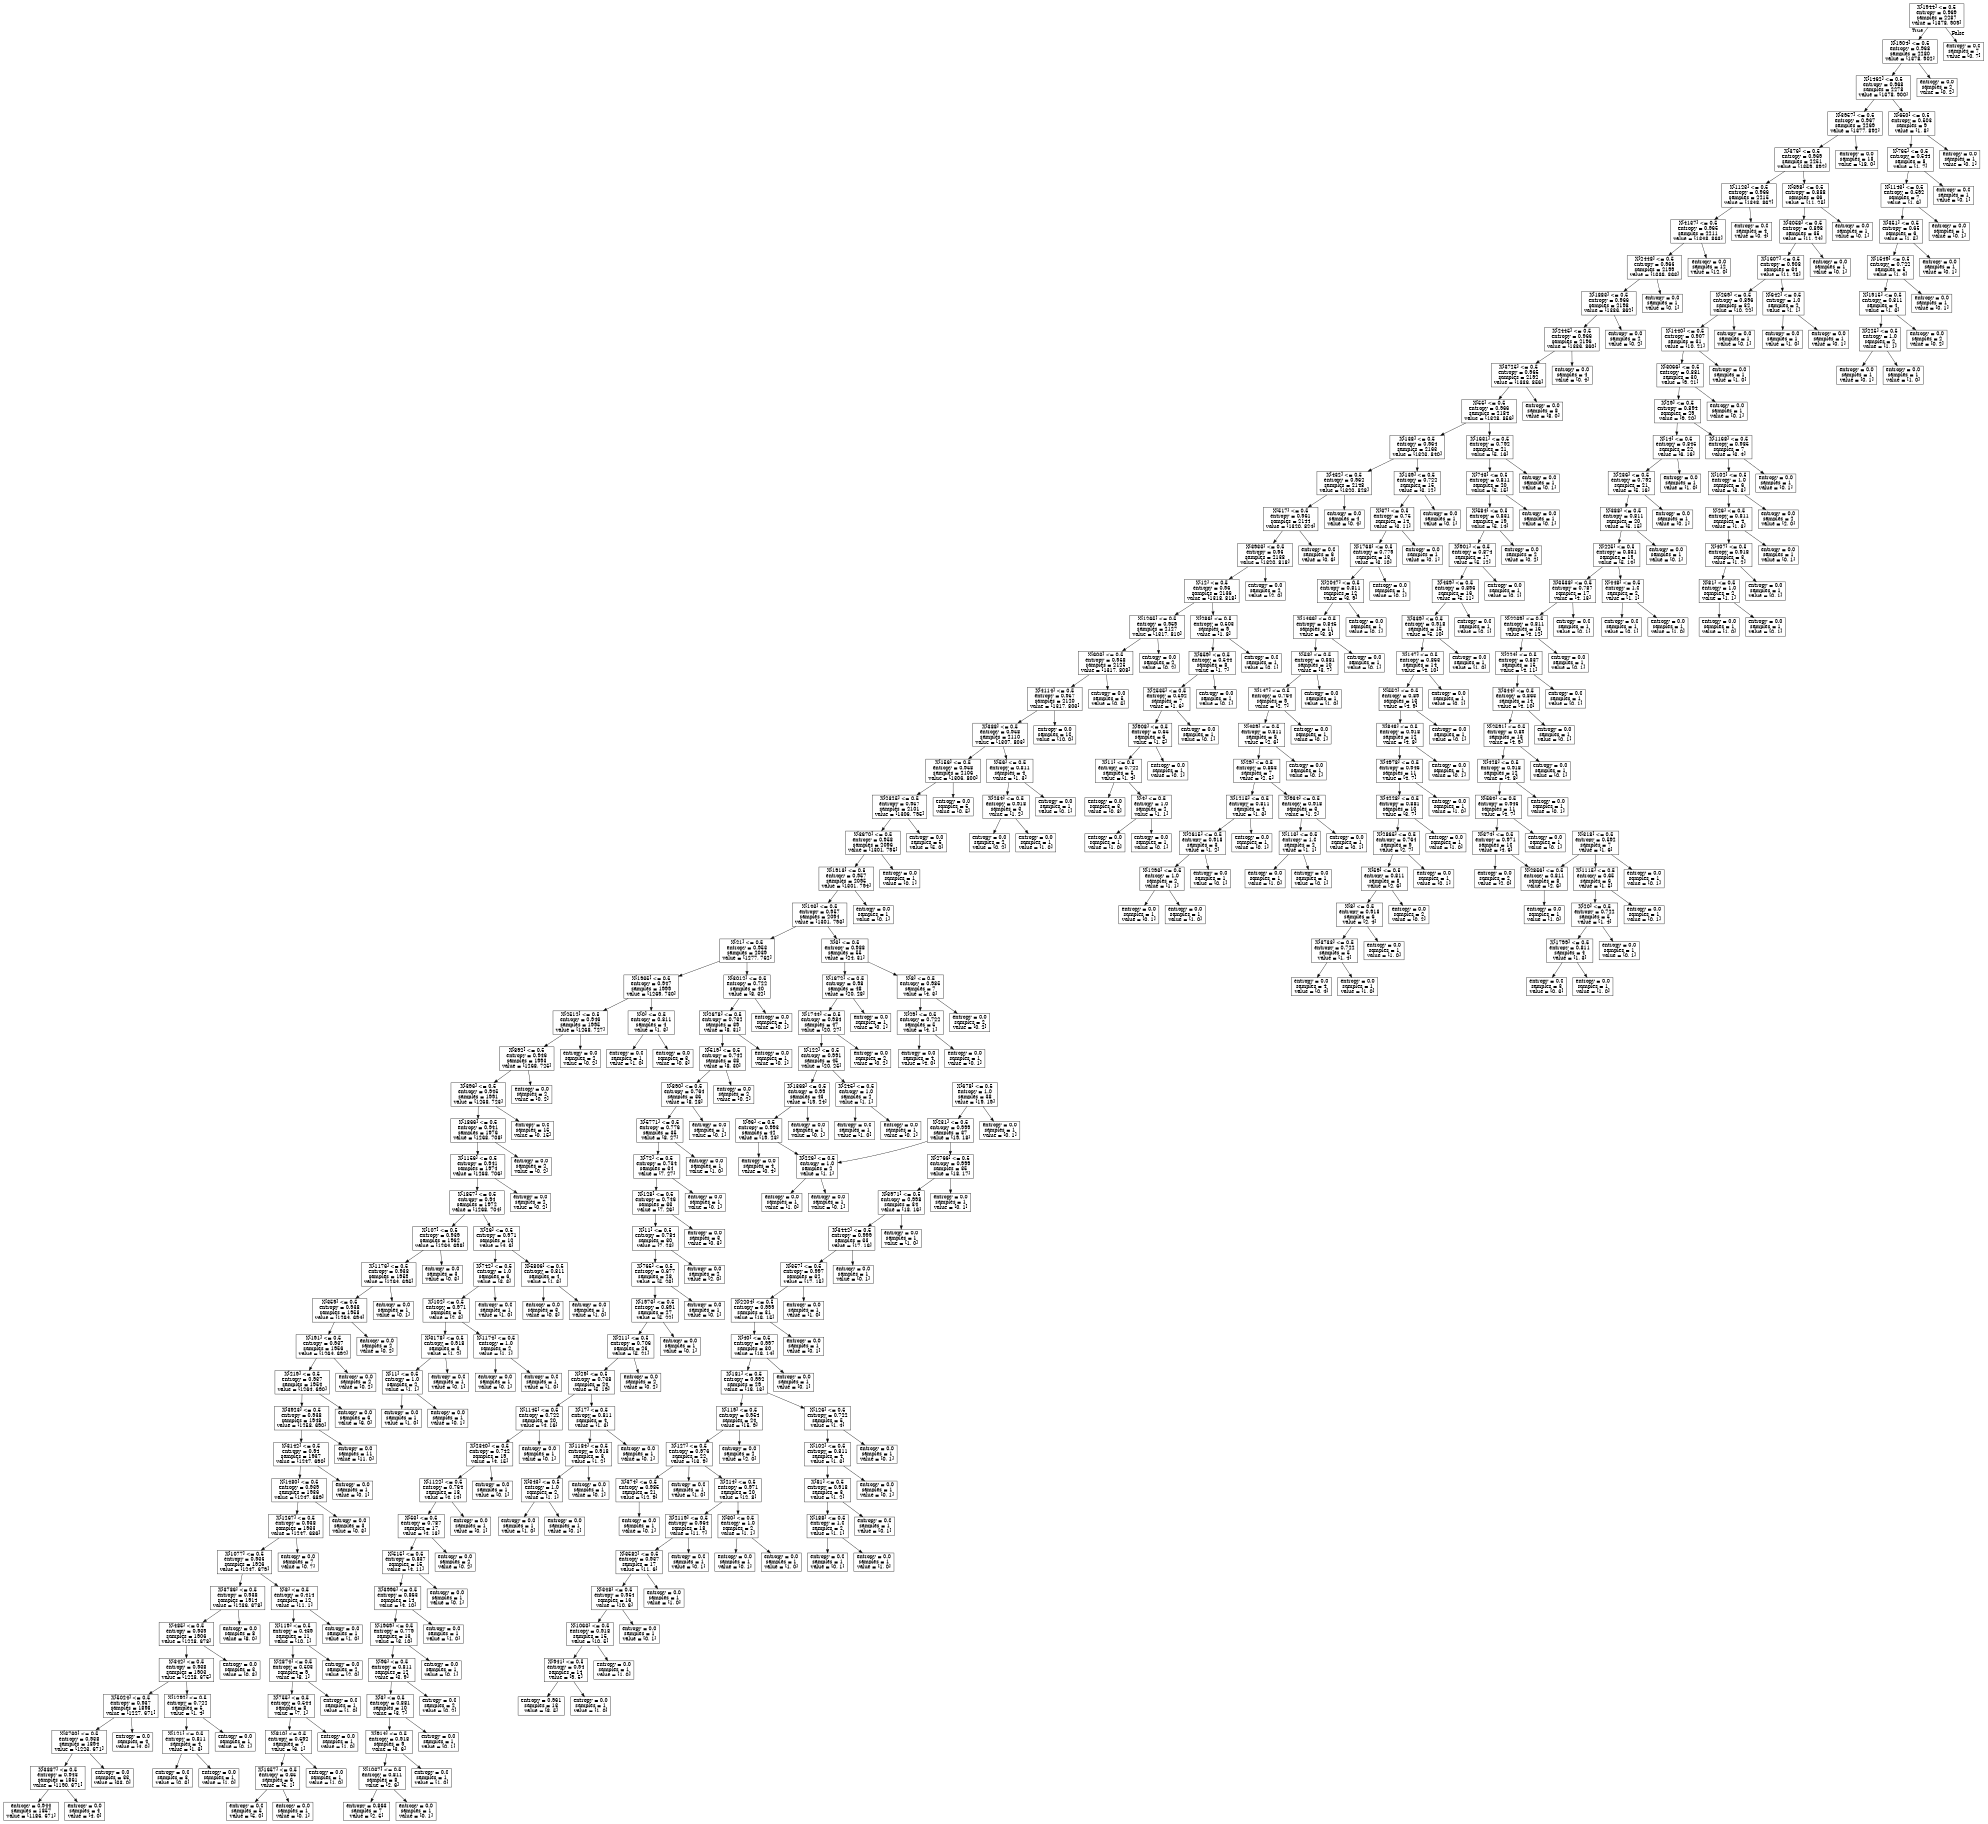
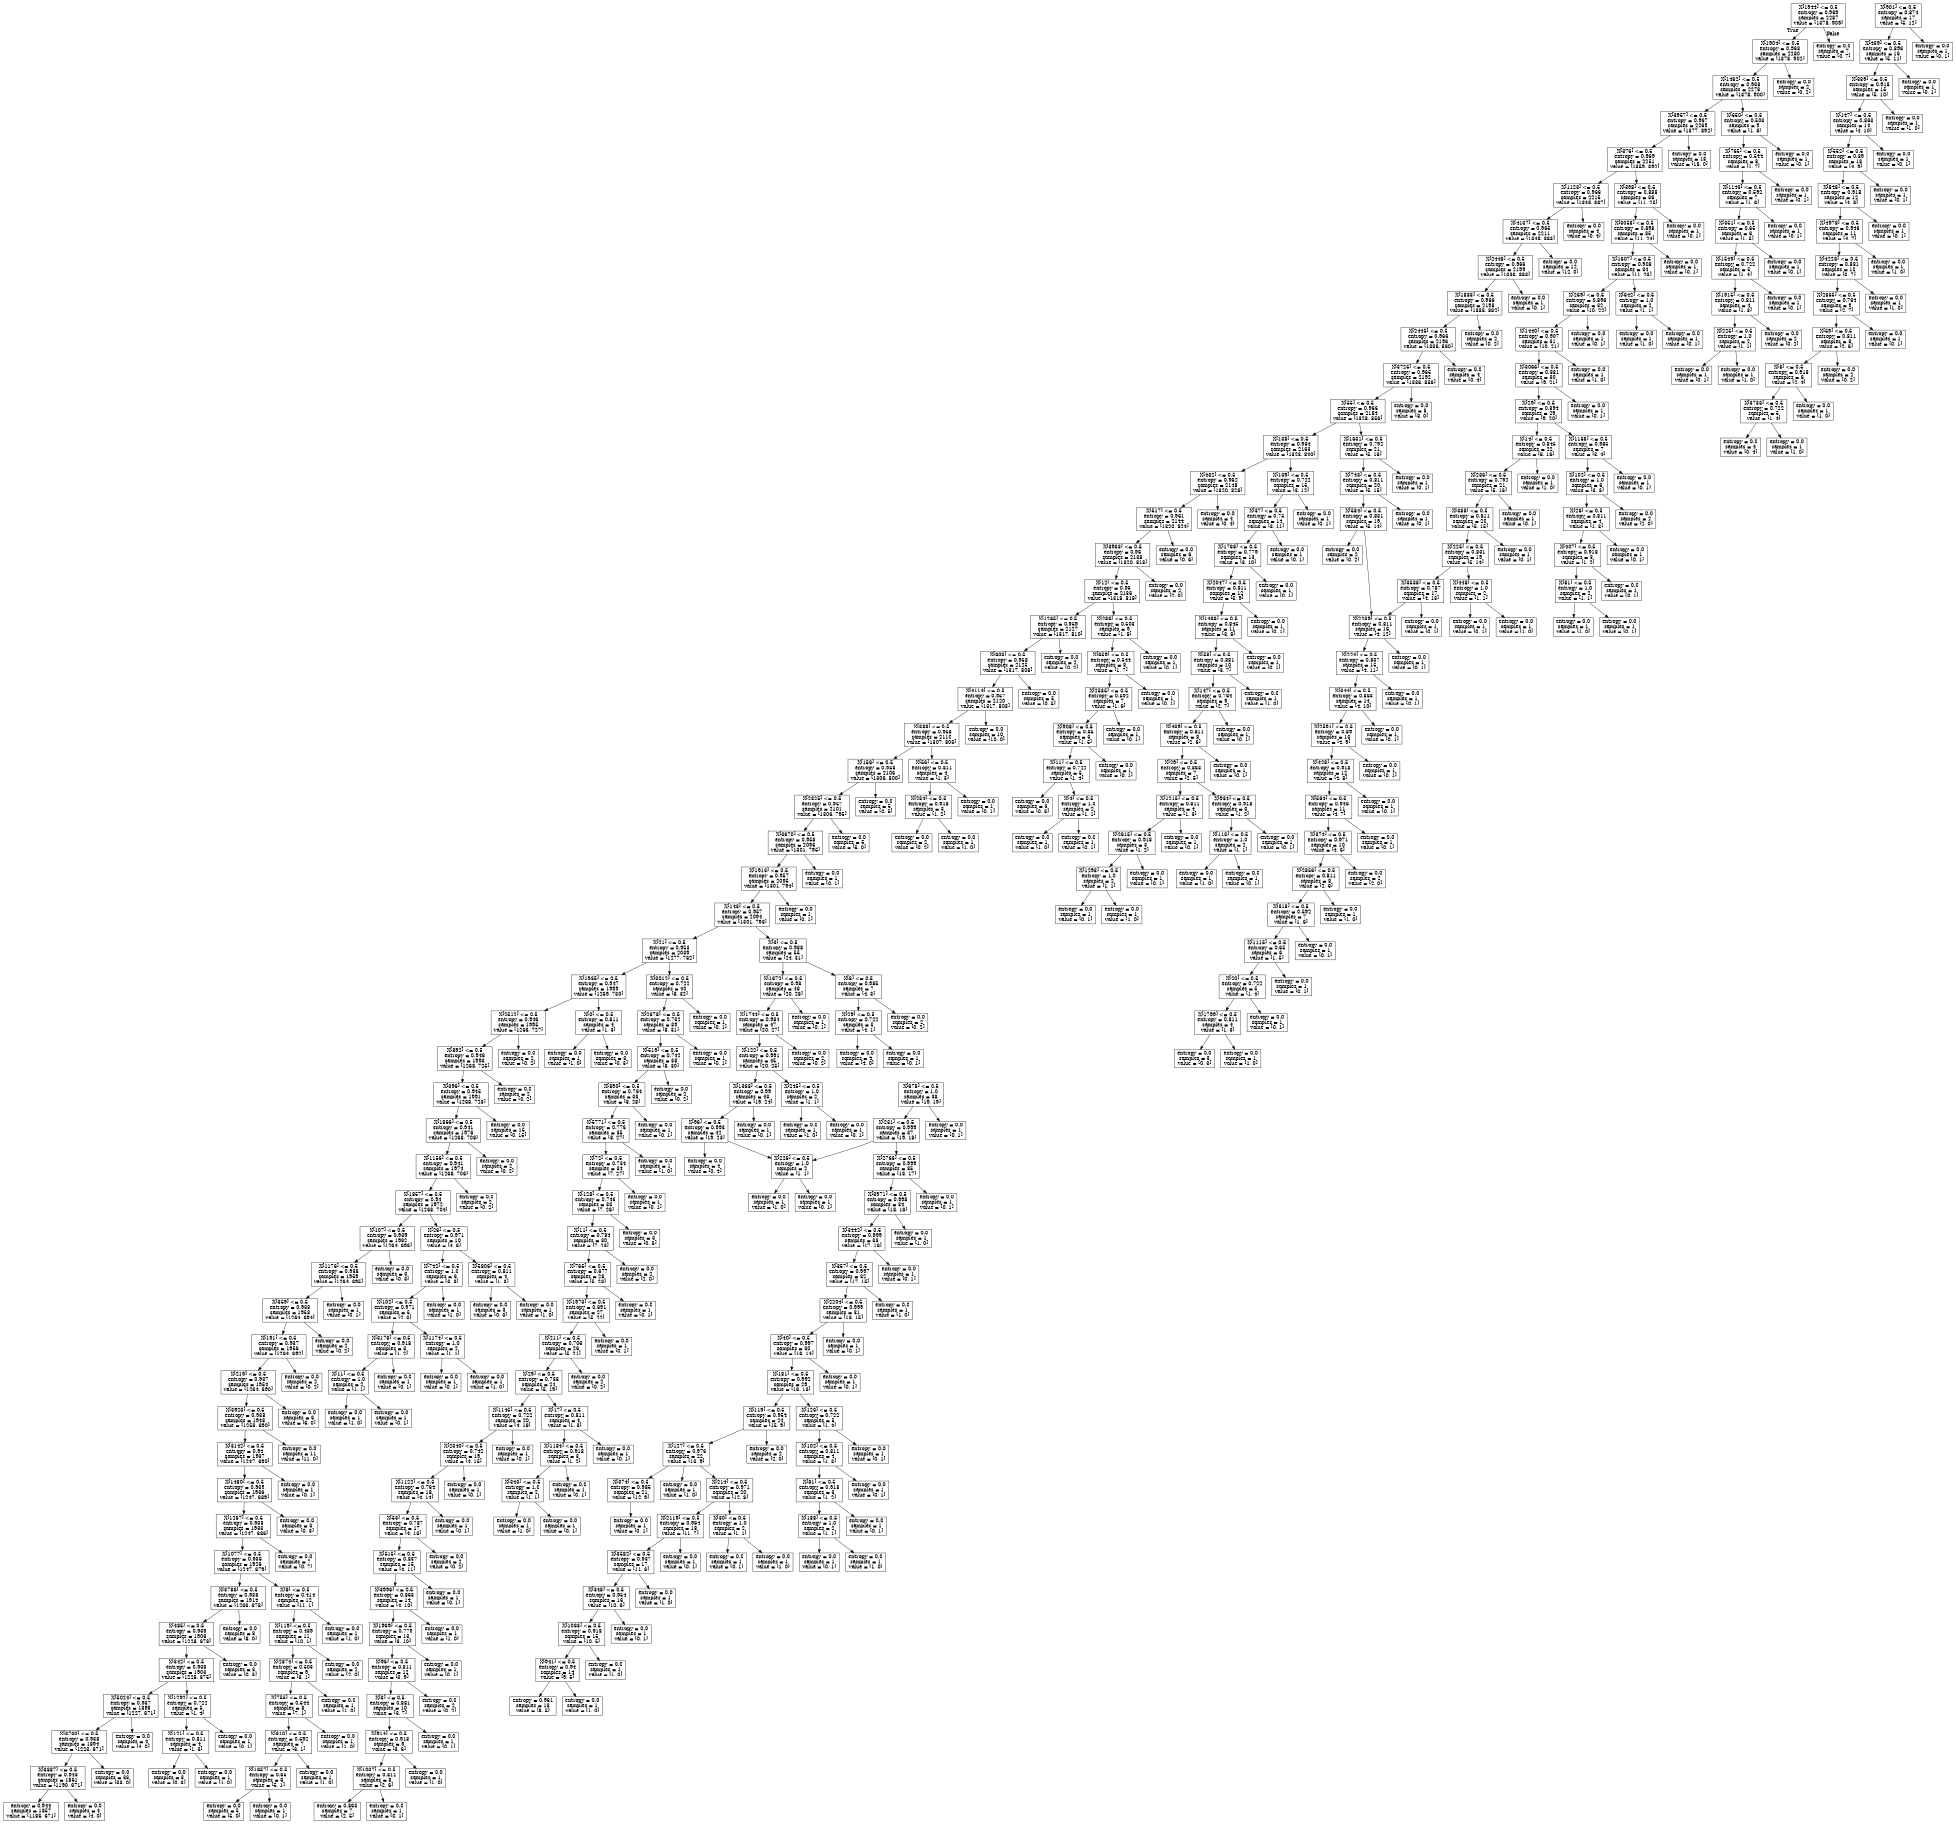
edge "X[584] <= 0.5 entropy = 0.831 samples = 19 value = [5, 14]" -> "X[901] <= 0.5 entropy = 0.874 samples = 17 value = [5, 12]": now "X[584] <= 0.5 entropy = 0.831 samples = 19 value = [5, 14]" -> "X[2239] <= 0.5 entropy = 0.811 samples = 16 value = [4, 12]"
edge "X[318] <= 0.5 entropy = 0.592 samples = 7 value = [1, 6]" -> "X[2856] <= 0.5 entropy = 0.811 samples = 8 value = [2, 6]": reversed
